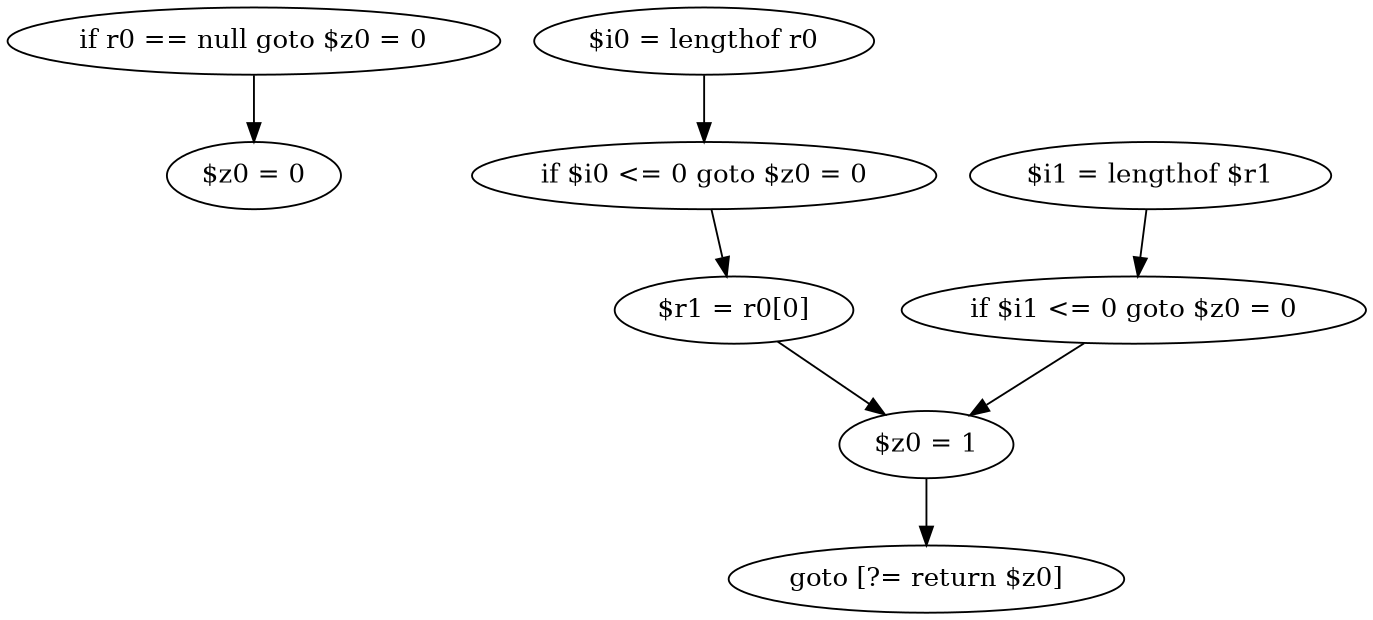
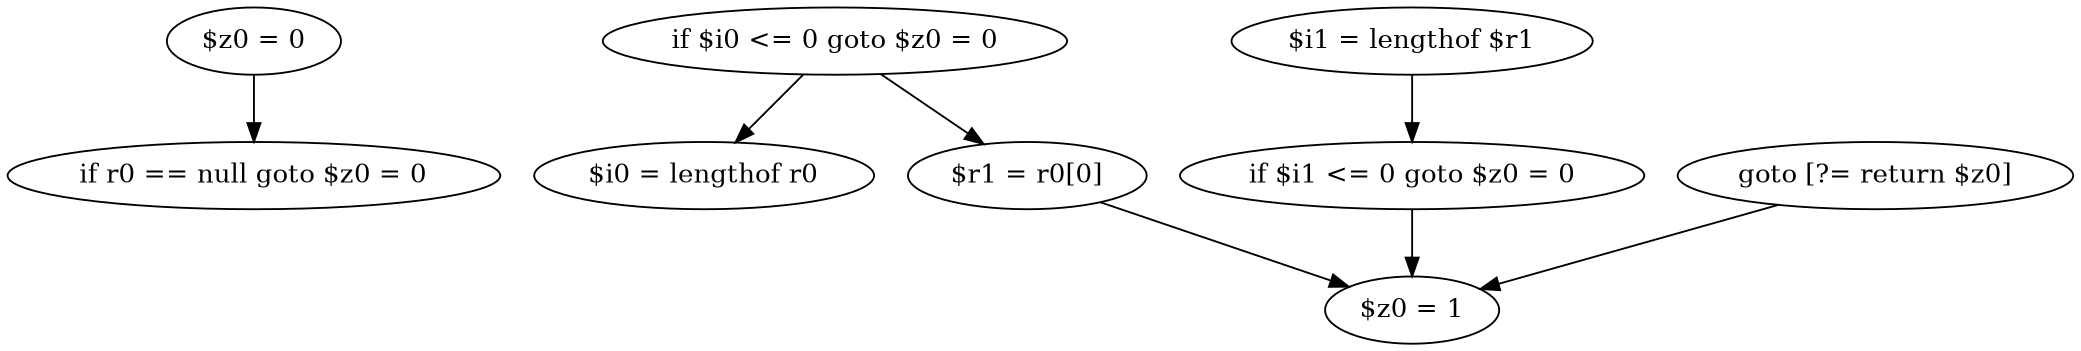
edge "if r0 == null goto $z0 = 0" -> "$z0 = 0": reversed
edge "$i0 = lengthof r0" -> "if $i0 <= 0 goto $z0 = 0": reversed
edge "$z0 = 1" -> "goto [?= return $z0]": reversed
